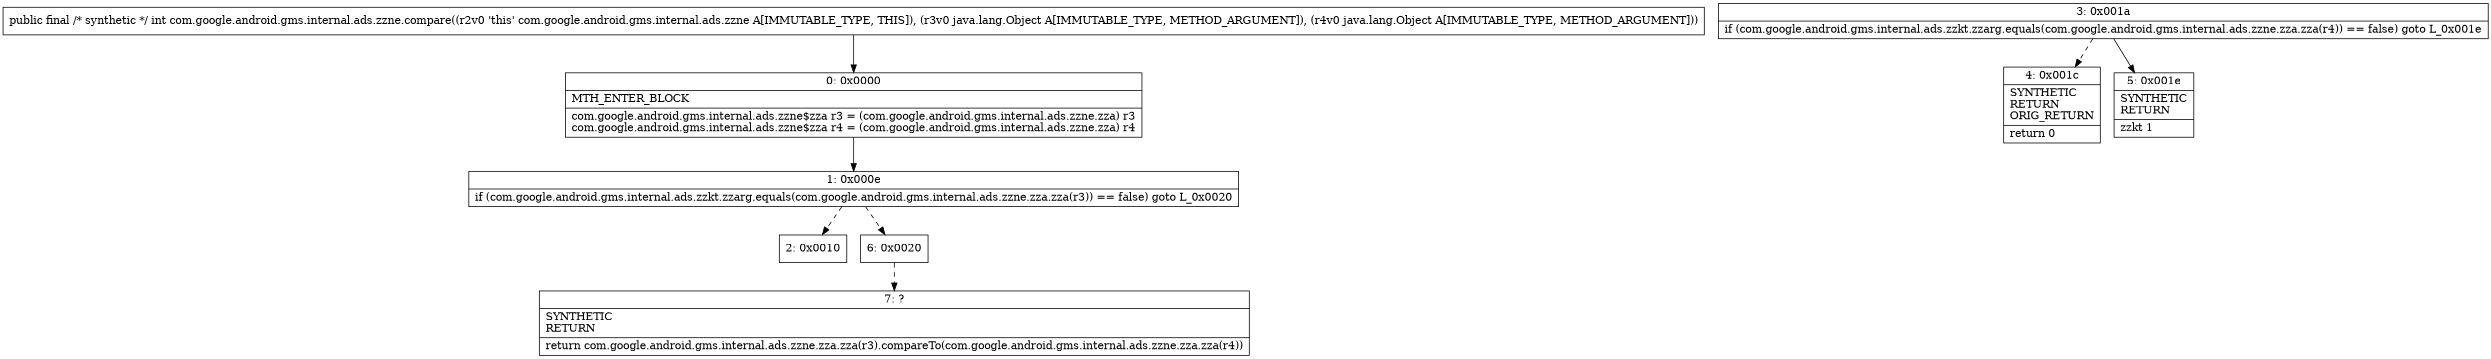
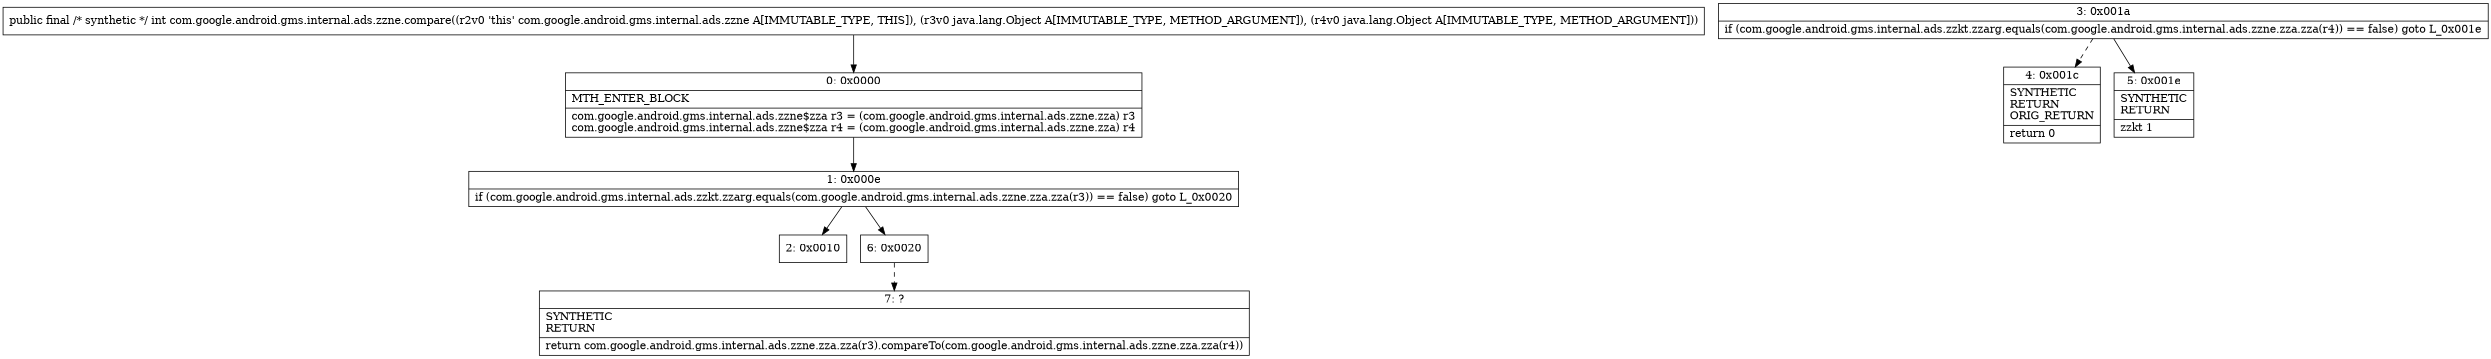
edge "1: 0x000e" -> "2: 0x0010": style dashed -> solid
edge "1: 0x000e" -> "6: 0x0020": style dashed -> solid
